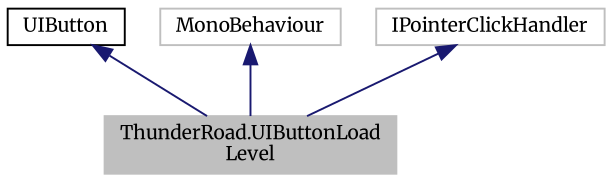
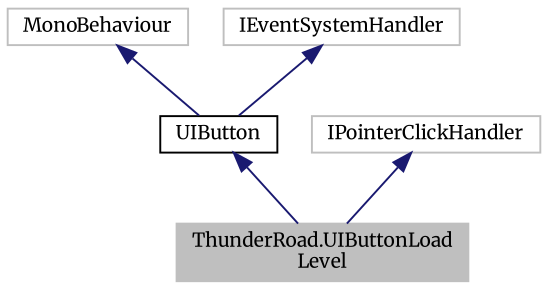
node "IEventSystemHandler": added
edge "ThunderRoad.UIButtonLoad Level" -> "MonoBehaviour": now "UIButton" -> "MonoBehaviour"
